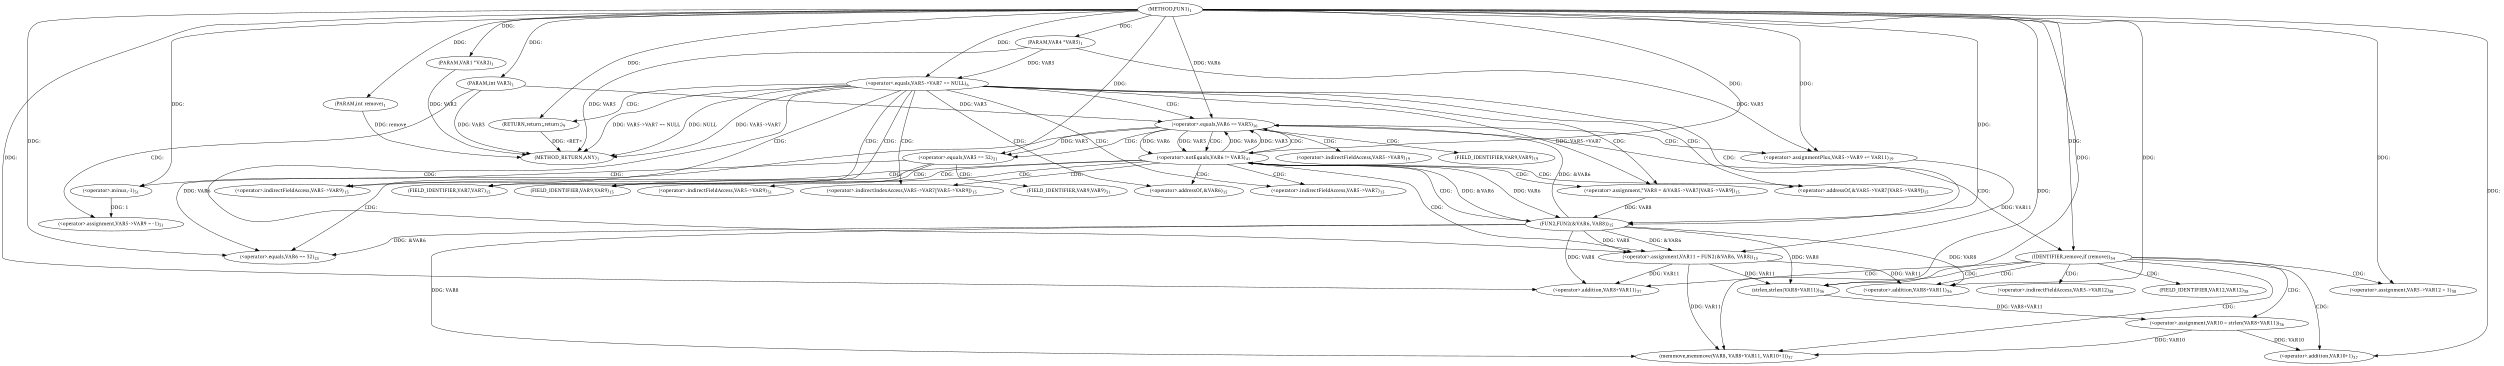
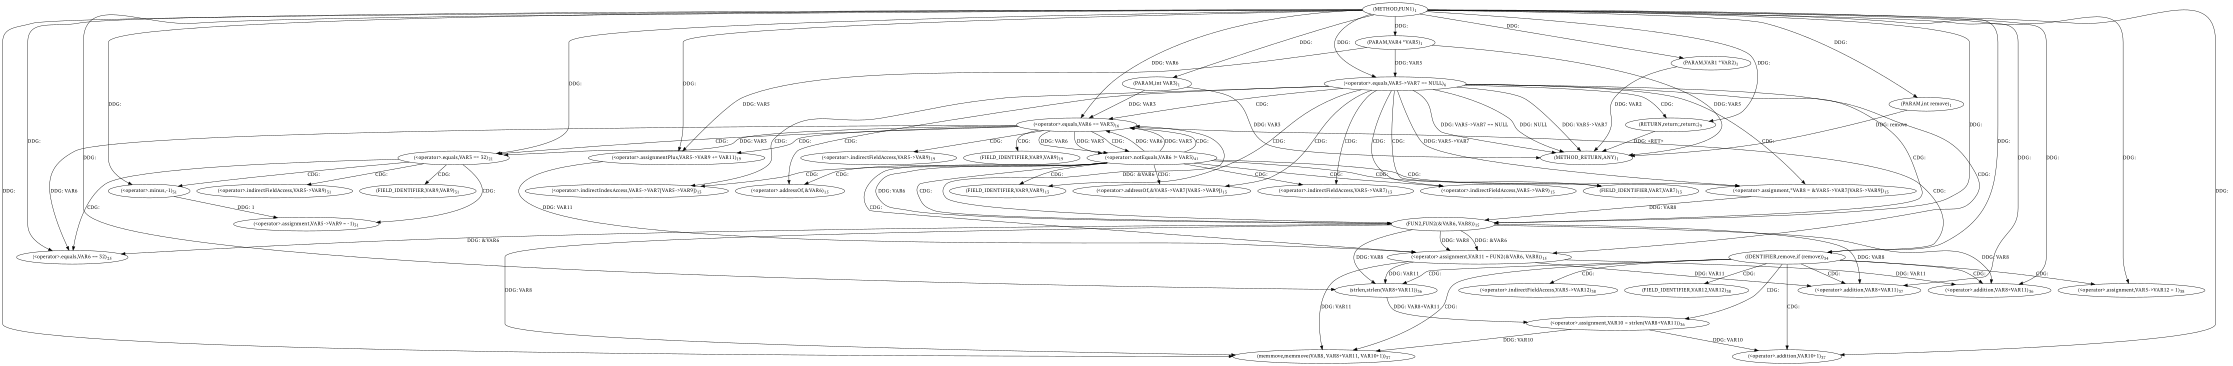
edge "(METHOD,FUN1)" -> "(<operator>.notEquals,VAR6 != VAR3)": removed, label "DDG:"
edge "(PARAM,int VAR3)" -> "(<operator>.assignment,VAR5->VAR9 = -1)": now "(<operator>.equals,VAR3 == 32)" -> "(<operator>.assignment,VAR5->VAR9 = -1)"
edge "(FUN2,FUN2(&VAR6, VAR8))" -> "(<operator>.notEquals,VAR6 != VAR3)": removed, label "DDG: &VAR6"
